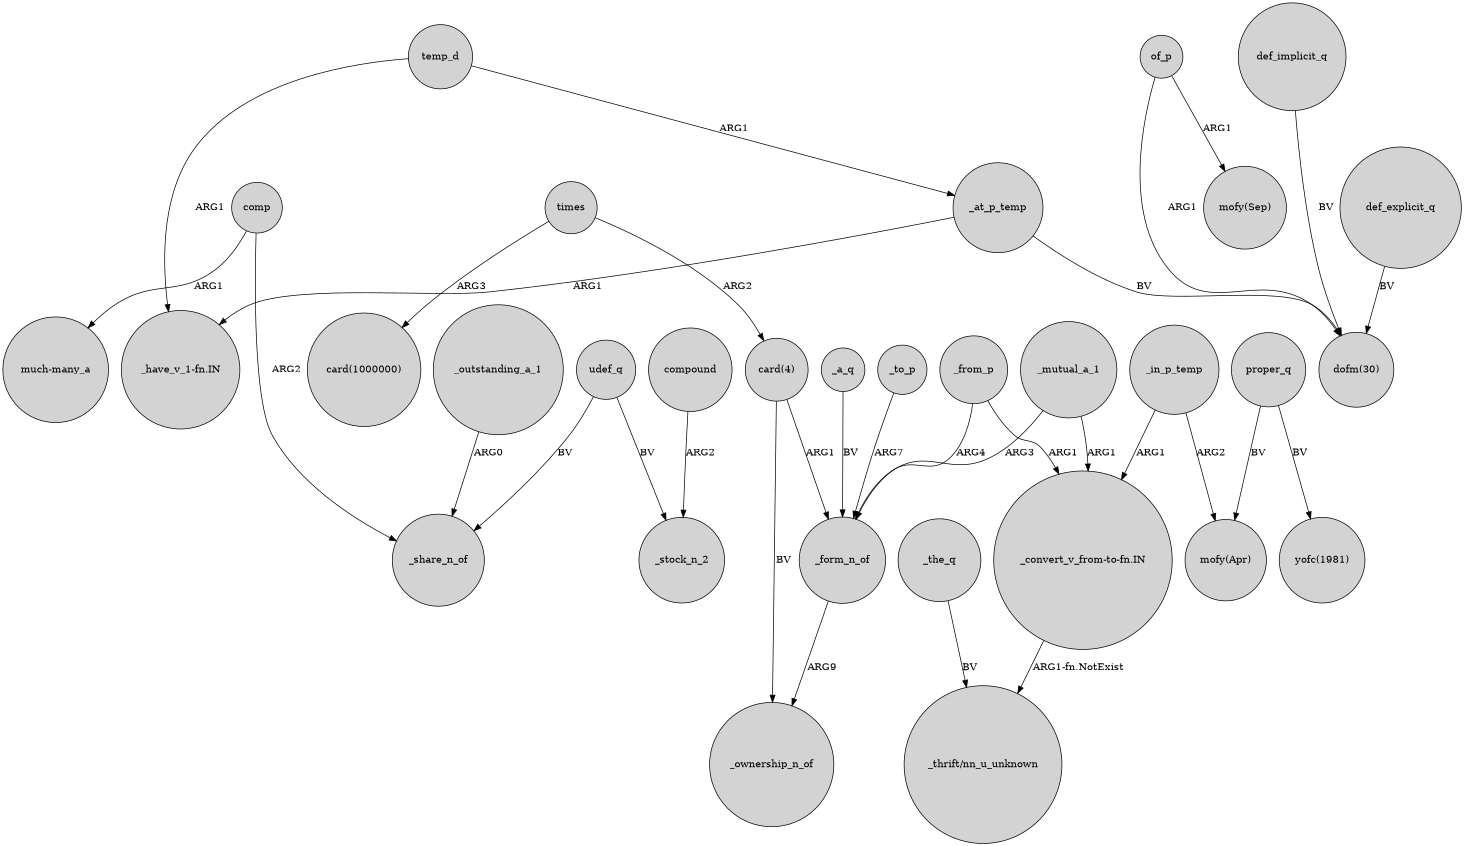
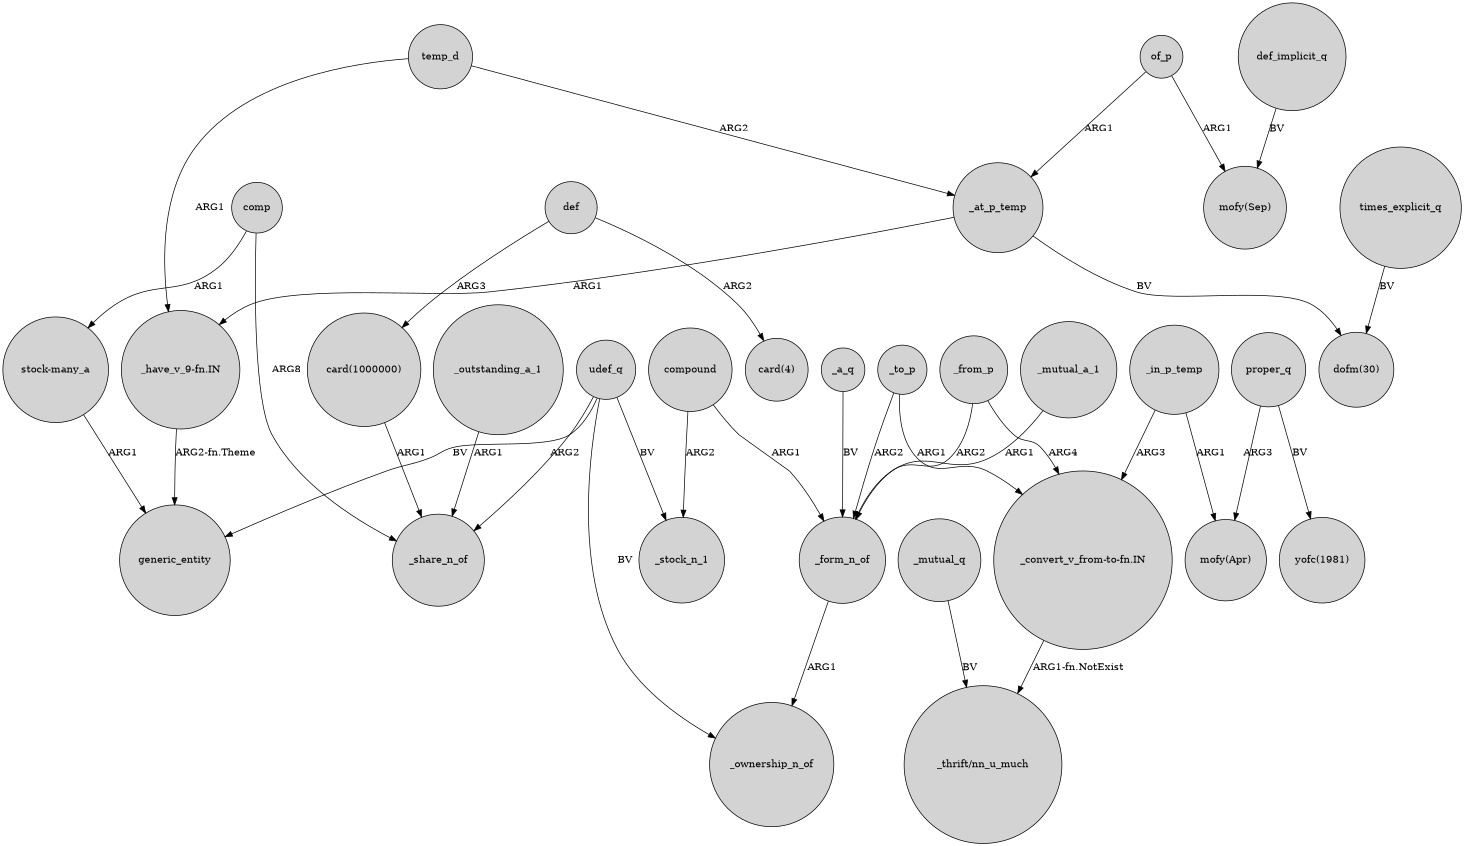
edge "temp_d" -> "_at_p_temp": label "ARG1" -> "ARG2"
node "times": label "times" -> "def"
node "def_explicit_q": label "def_explicit_q" -> "times_explicit_q"
edge "def_implicit_q" -> "dofm(30)": now "def_implicit_q" -> "mofy(Sep)"
edge "of_p" -> "dofm(30)": now "of_p" -> "_at_p_temp"
node "much-many_a": label "much-many_a" -> "stock-many_a"
node "_have_v_1-fn.IN": label "_have_v_1-fn.IN" -> "_have_v_9-fn.IN"
edge "comp" -> "_share_n_of": label "ARG2" -> "ARG8"
edge "_mutual_a_1" -> "_convert_v_from-to-fn.IN": now "_to_p" -> "_convert_v_from-to-fn.IN"
edge "_outstanding_a_1" -> "_share_n_of": label "ARG0" -> "ARG1"
edge "udef_q" -> "_share_n_of": label "BV" -> "ARG2"
edge "_to_p" -> "_form_n_of": label "ARG7" -> "ARG2"
edge "_from_p" -> "_form_n_of": label "ARG4" -> "ARG2"
edge "_mutual_a_1" -> "_form_n_of": label "ARG3" -> "ARG1"
edge "_from_p" -> "_convert_v_from-to-fn.IN": label "ARG1" -> "ARG4"
edge "_in_p_temp" -> "_convert_v_from-to-fn.IN": label "ARG1" -> "ARG3"
edge "_in_p_temp" -> "mofy(Apr)": label "ARG2" -> "ARG1"
edge "proper_q" -> "mofy(Apr)": label "BV" -> "ARG3"
edge "card(4)" -> "_form_n_of": now "compound" -> "_form_n_of"
edge "card(1000000)" -> "_share_n_of": added, label "ARG1"
edge "card(4)" -> "_ownership_n_of": now "udef_q" -> "_ownership_n_of"
node "generic_entity": added
node "_stock_n_2": label "_stock_n_2" -> "_stock_n_1"
node "_the_q": label "_the_q" -> "_mutual_q"
edge "_form_n_of" -> "_ownership_n_of": label "ARG9" -> "ARG1"
node "_thrift/nn_u_unknown": label "_thrift/nn_u_unknown" -> "_thrift/nn_u_much"
